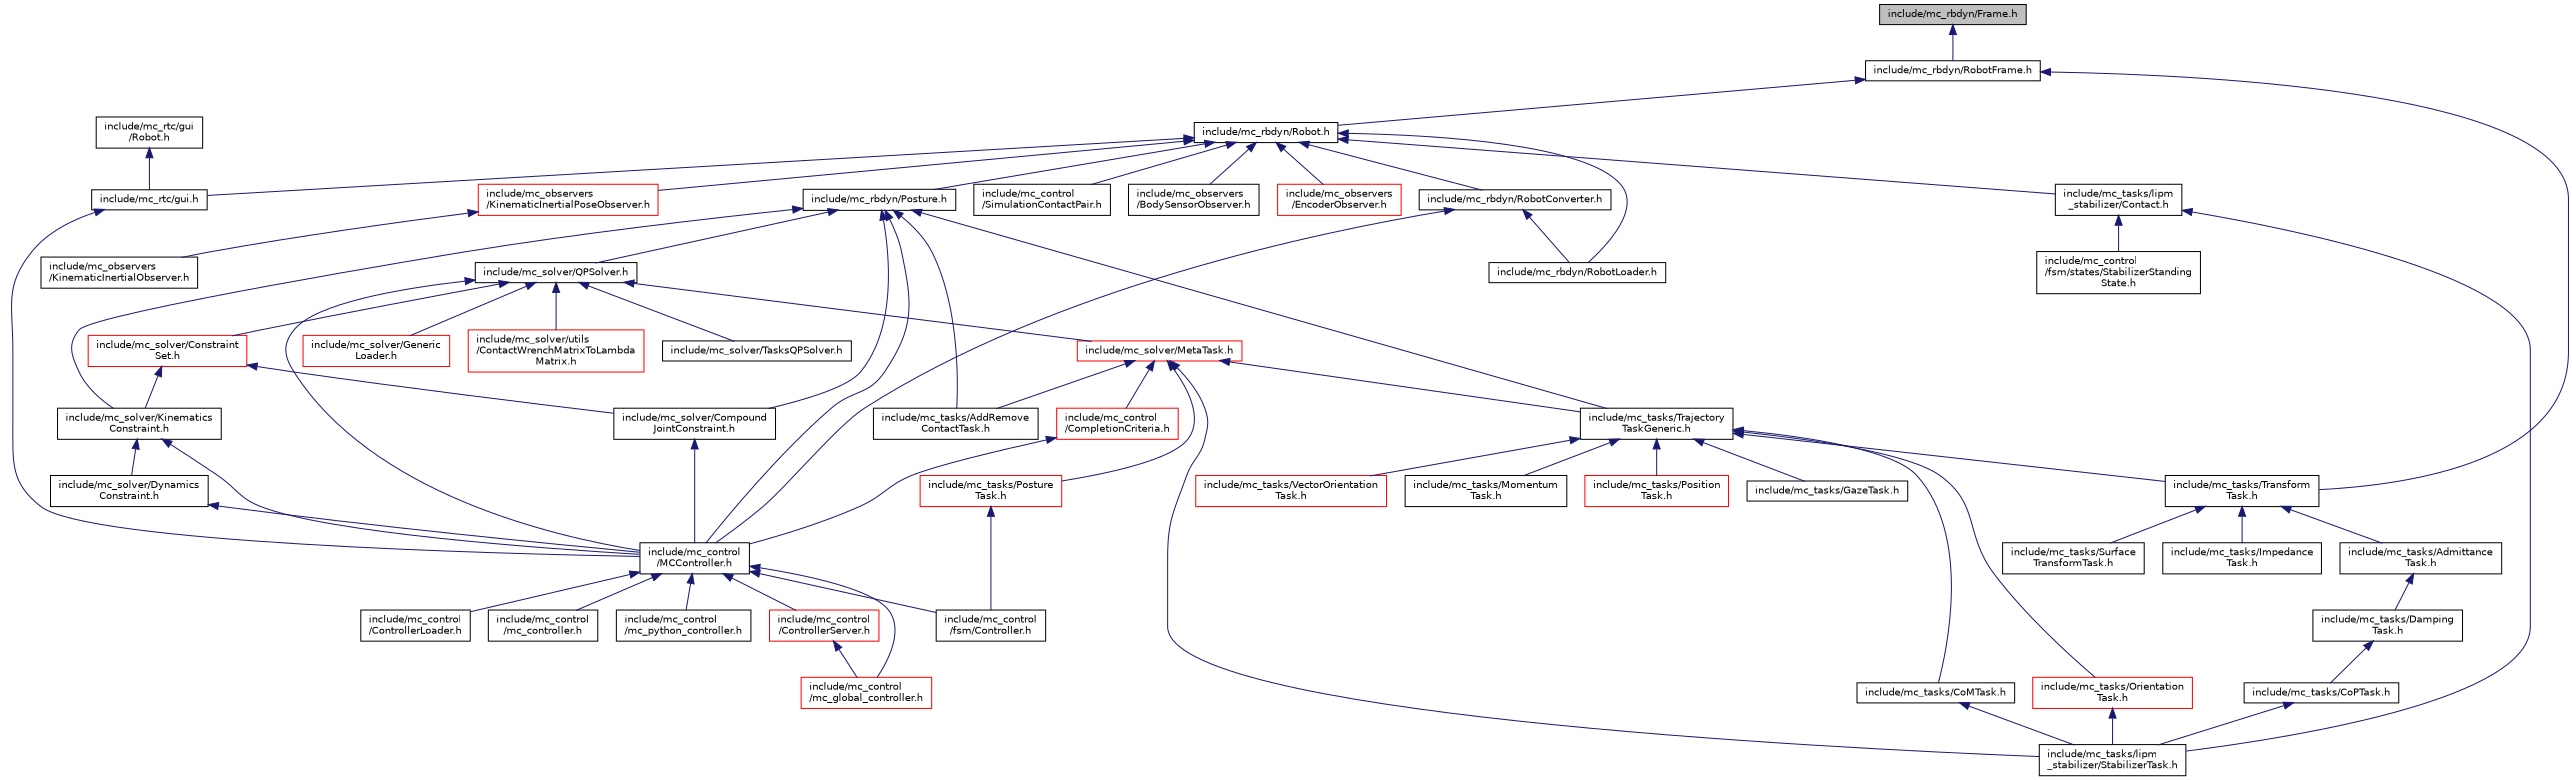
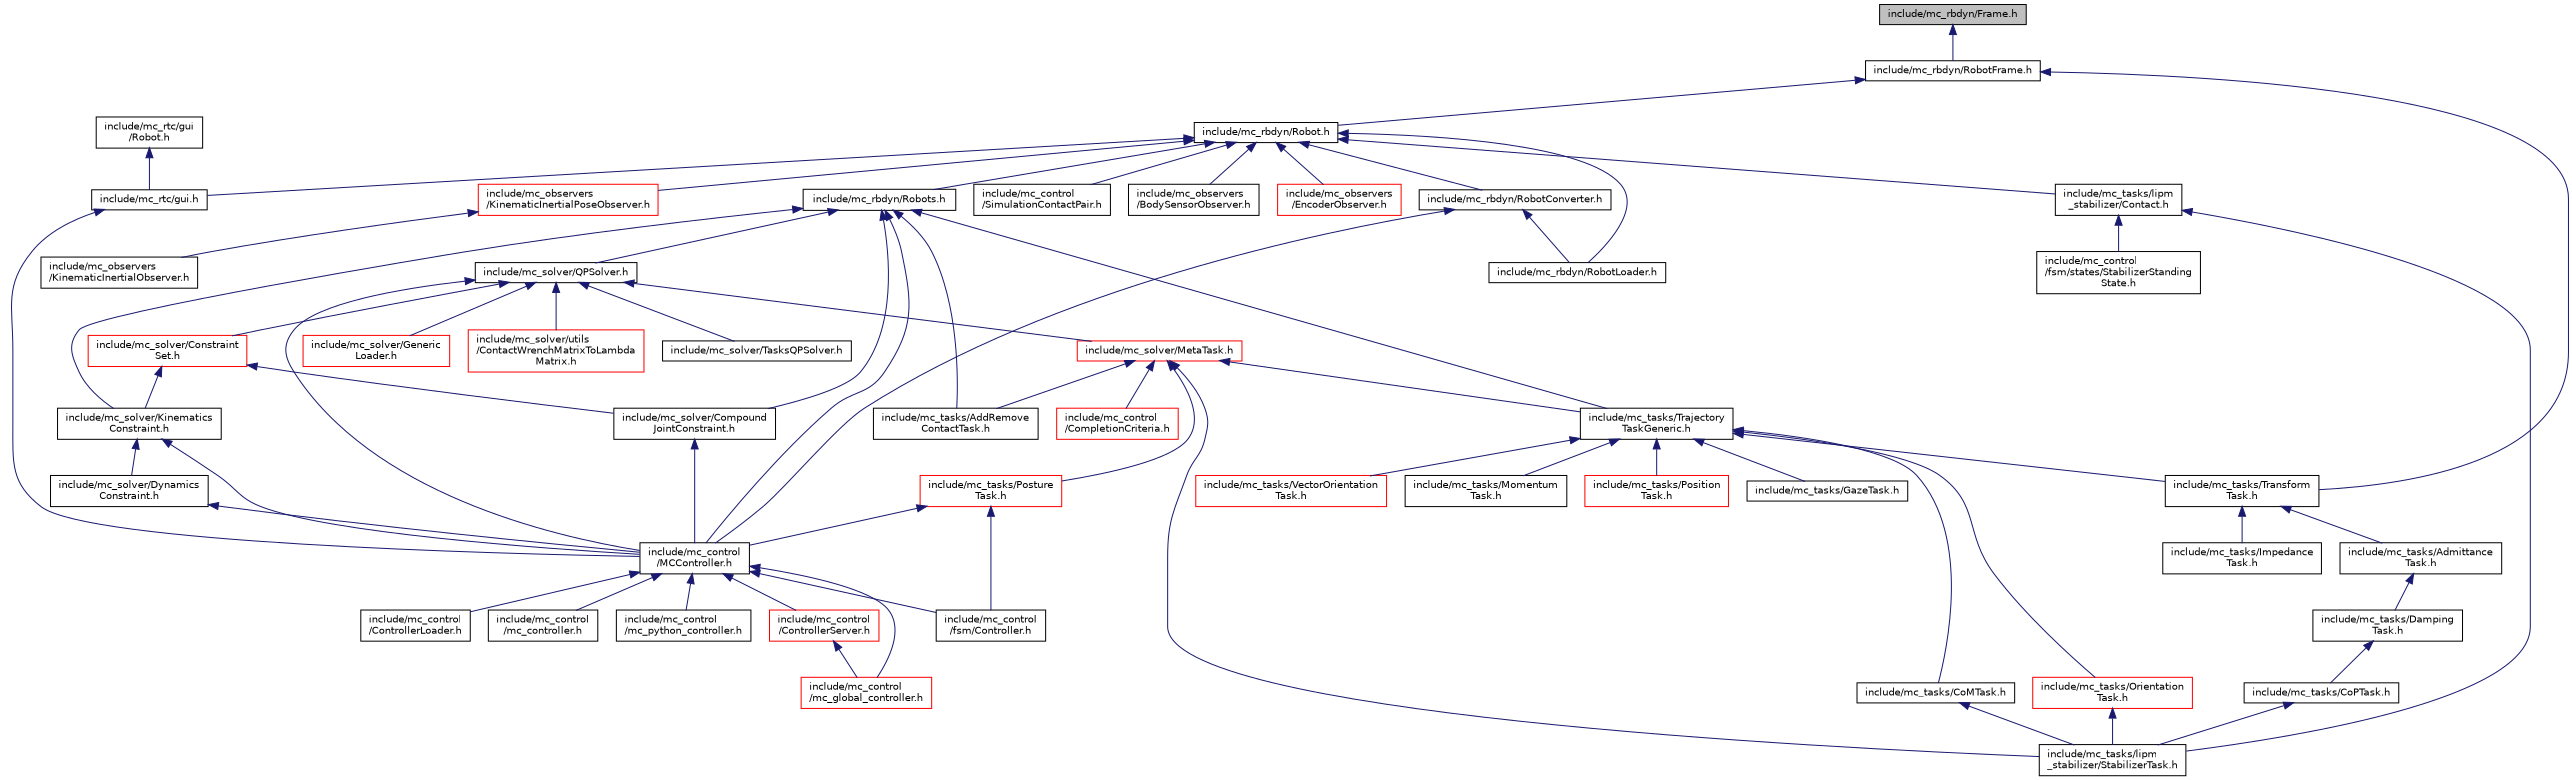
node "include/mc_rbdyn/Posture.h": label "include/mc_rbdyn/Posture.h" -> "include/mc_rbdyn/Robots.h"
edge "include/mc_control /MCController.h" -> "include/mc_control /CompletionCriteria.h": now "include/mc_control /MCController.h" -> "include/mc_tasks/Posture Task.h"
node "include/mc_tasks/Surface TransformTask.h": removed
